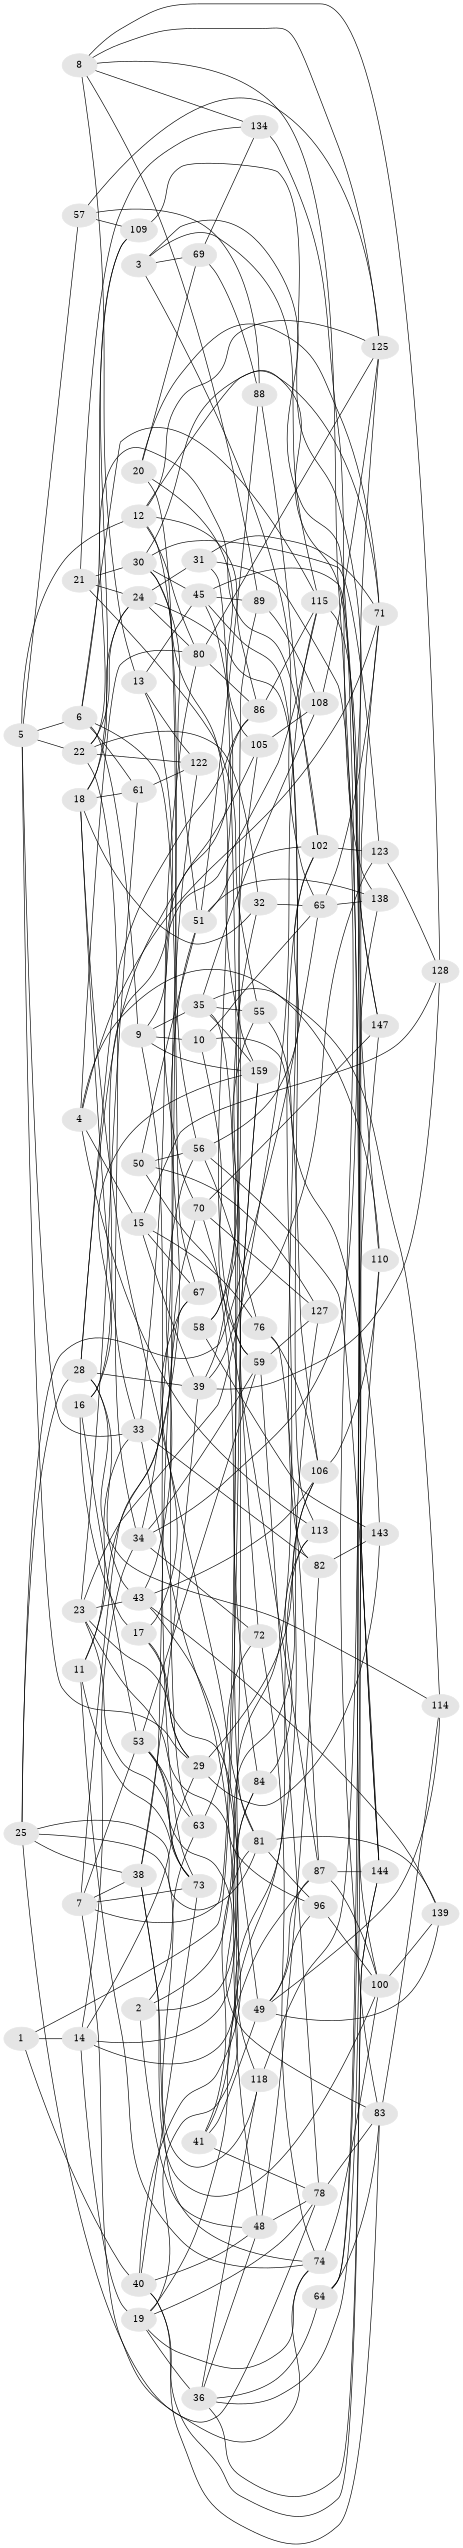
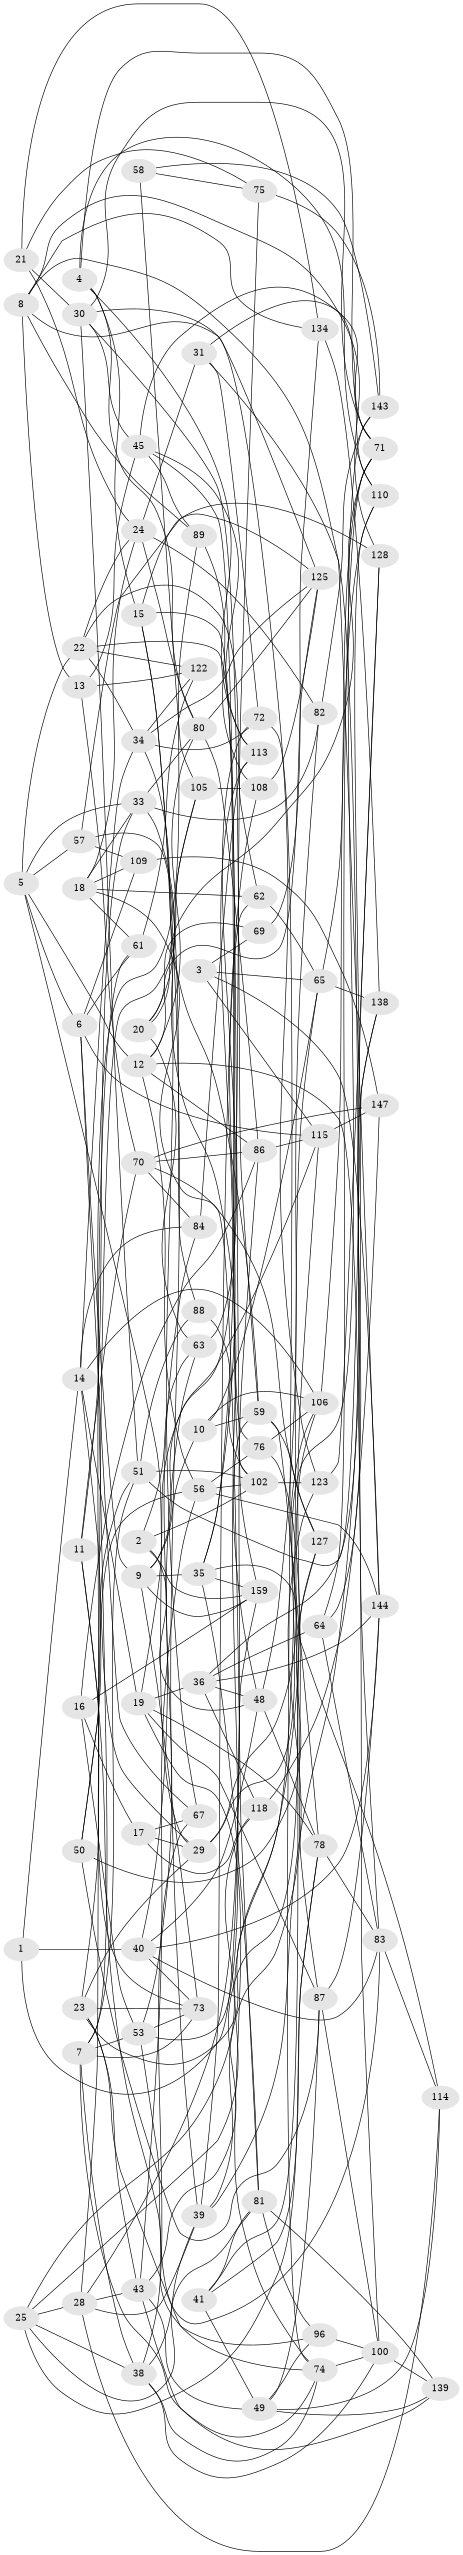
edge "69" -- "88": removed
node "32": label "32" -> "62"
node "55": label "55" -> "75"
edge "86" -- "70": added
